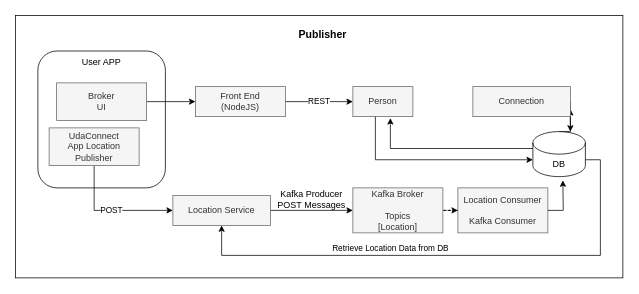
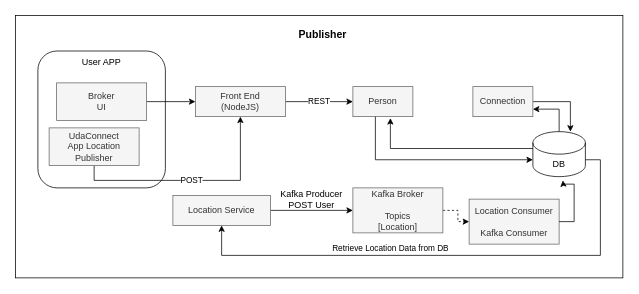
node "Connection": size 98x30 -> 60x30
node "Kafka Producer POST Messages": label "Kafka Producer POST Messages" -> "Kafka Producer POST User"
edge "UdaConnect App Location Publisher" -> "Location Service": now "UdaConnect App Location Publisher" -> "Front End (NodeJS)"
node "Location Consumer Kafka Consumer": moved (503, 210) -> (514, 222)
